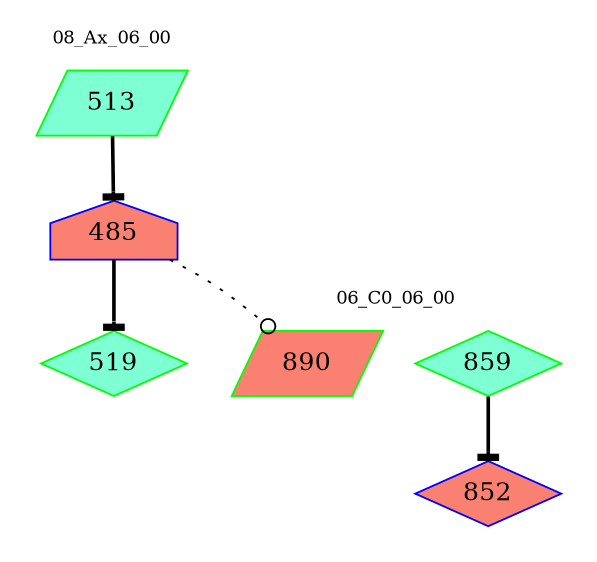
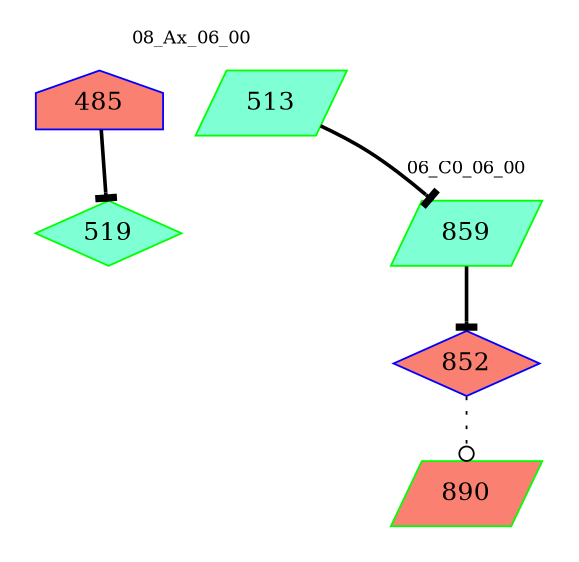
edge "513" -> "485": now "513" -> "859"
edge "485" -> "890": now "852" -> "890"
node "859": shape diamond -> parallelogram
